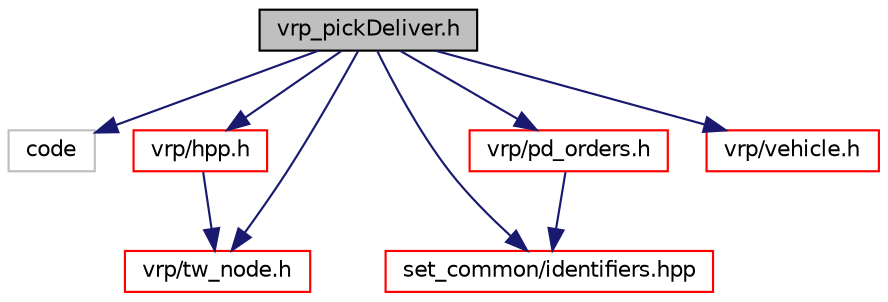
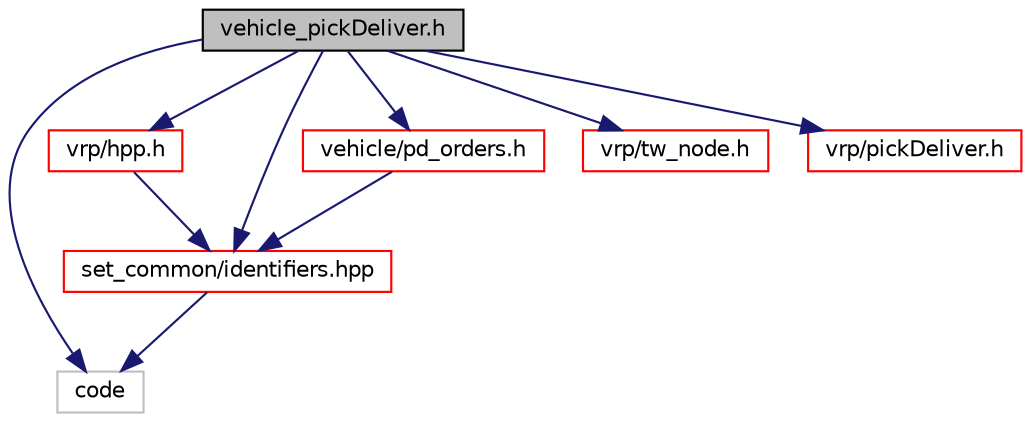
node "vrp_pickDeliver.h": label "vrp_pickDeliver.h" -> "vehicle_pickDeliver.h"
node "vrp/pd_orders.h": label "vrp/pd_orders.h" -> "vehicle/pd_orders.h"
node "vrp/vehicle.h": label "vrp/vehicle.h" -> "vrp/pickDeliver.h"
edge "vrp/hpp.h" -> "vrp/tw_node.h": now "vrp/hpp.h" -> "set_common/identifiers.hpp"
edge "set_common/identifiers.hpp" -> "code": added
